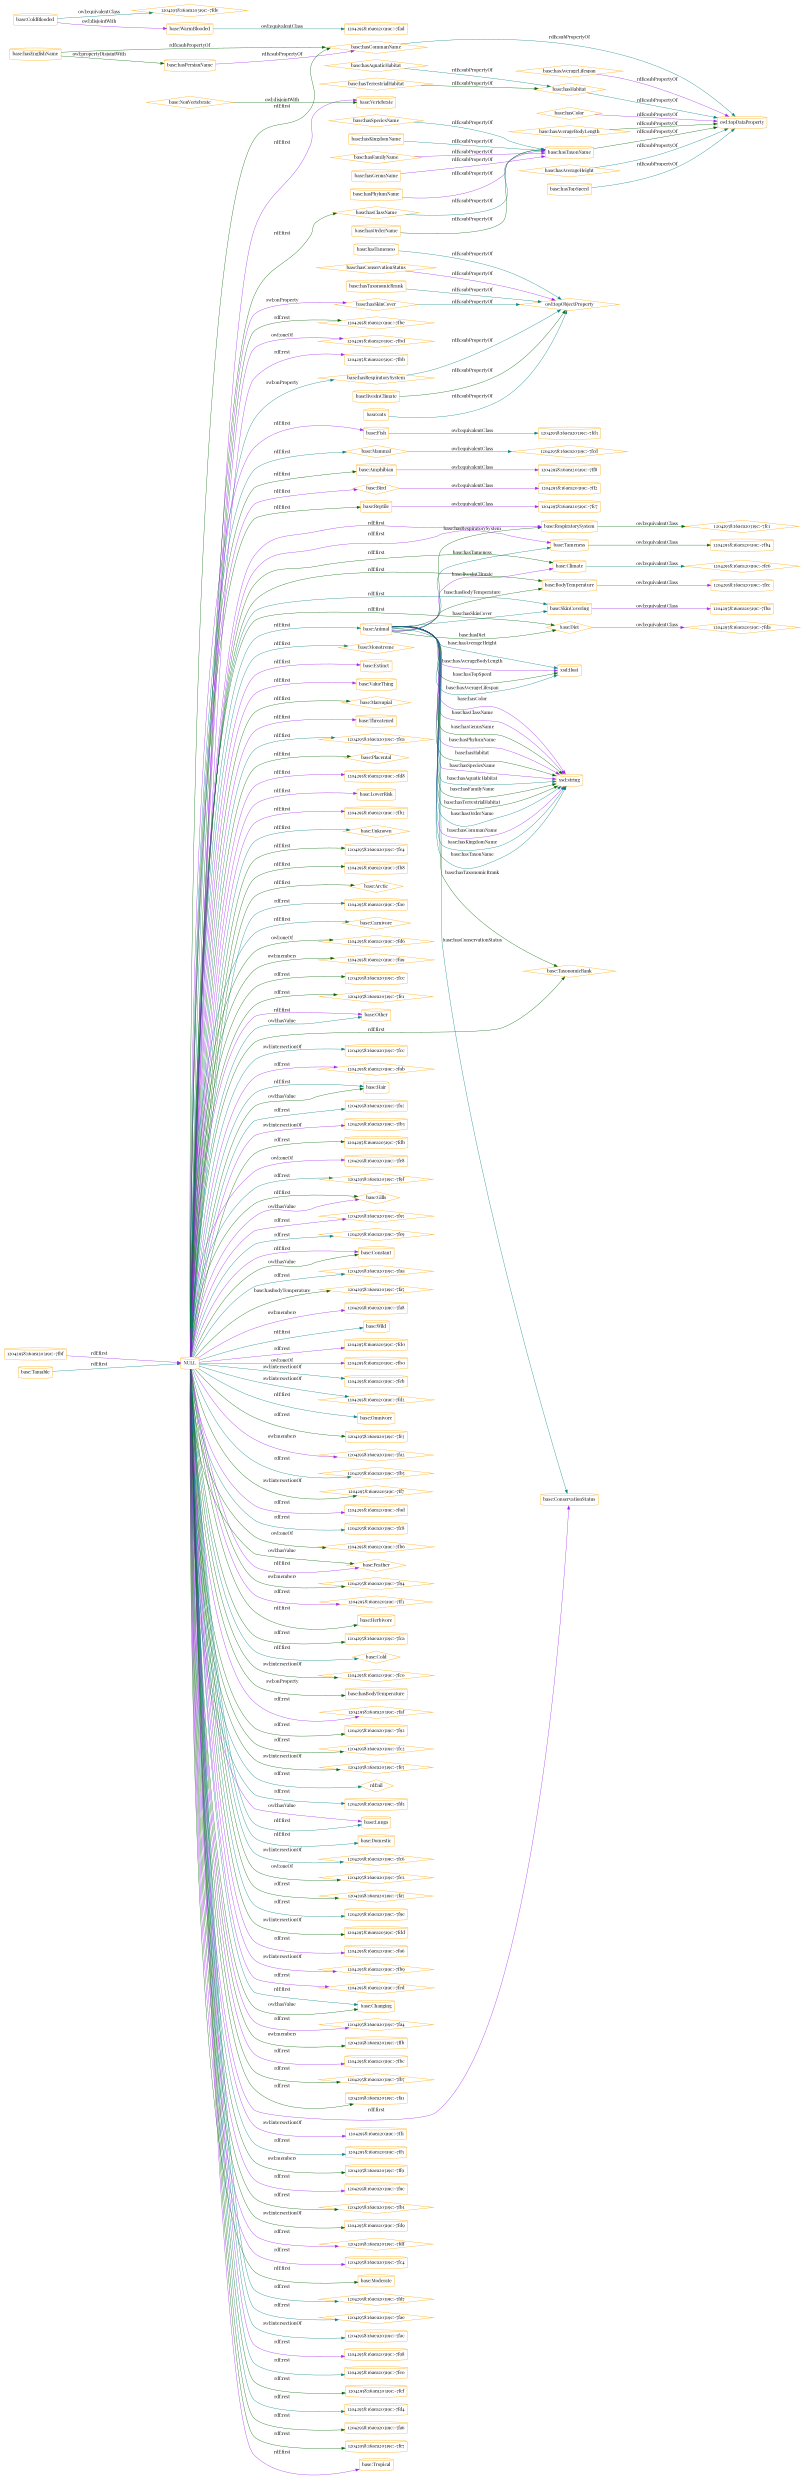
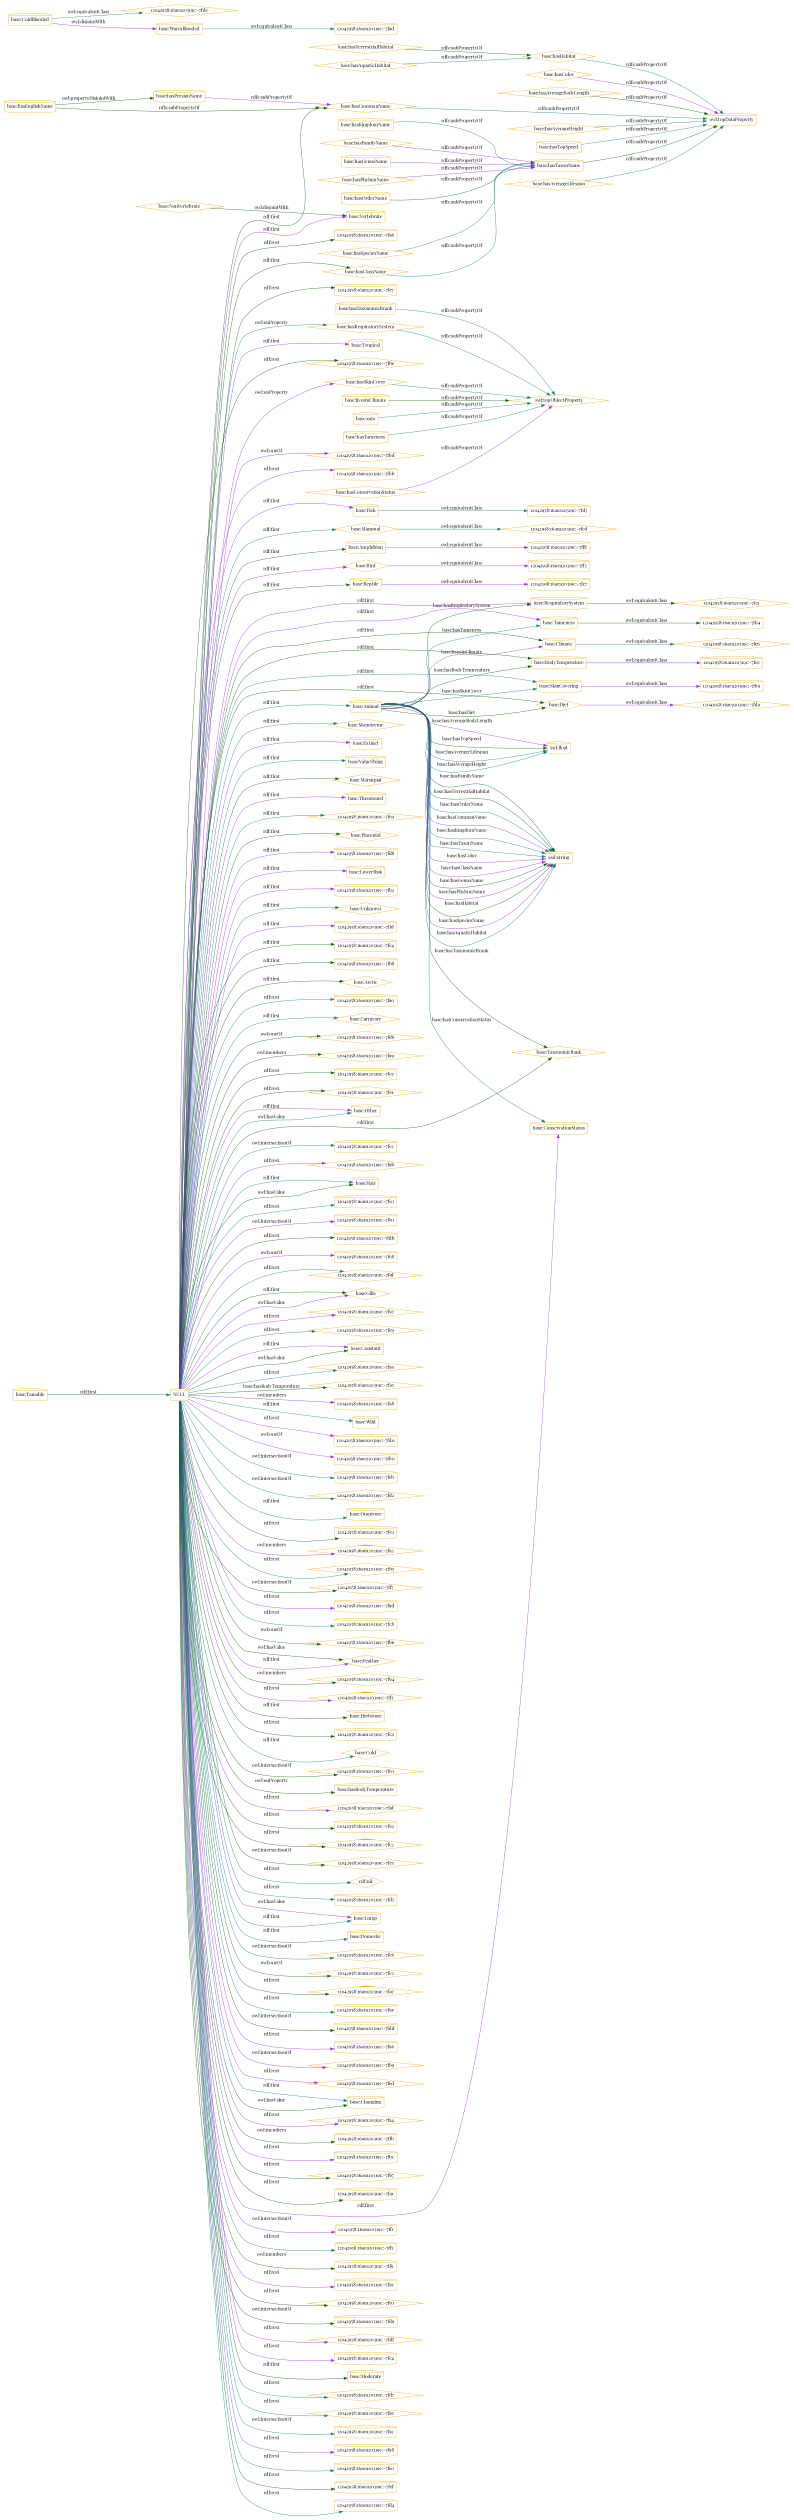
edge "base:hasAverageLifespan" -> "owl:topDataProperty": color purple -> teal
node "base:hasPhylumName": shape cylinder -> diamond
edge "NULL" -> "base:ValueThing": color purple -> teal
edge "12042958:16aea20319c:-7fbf" -> "NULL": reversed
